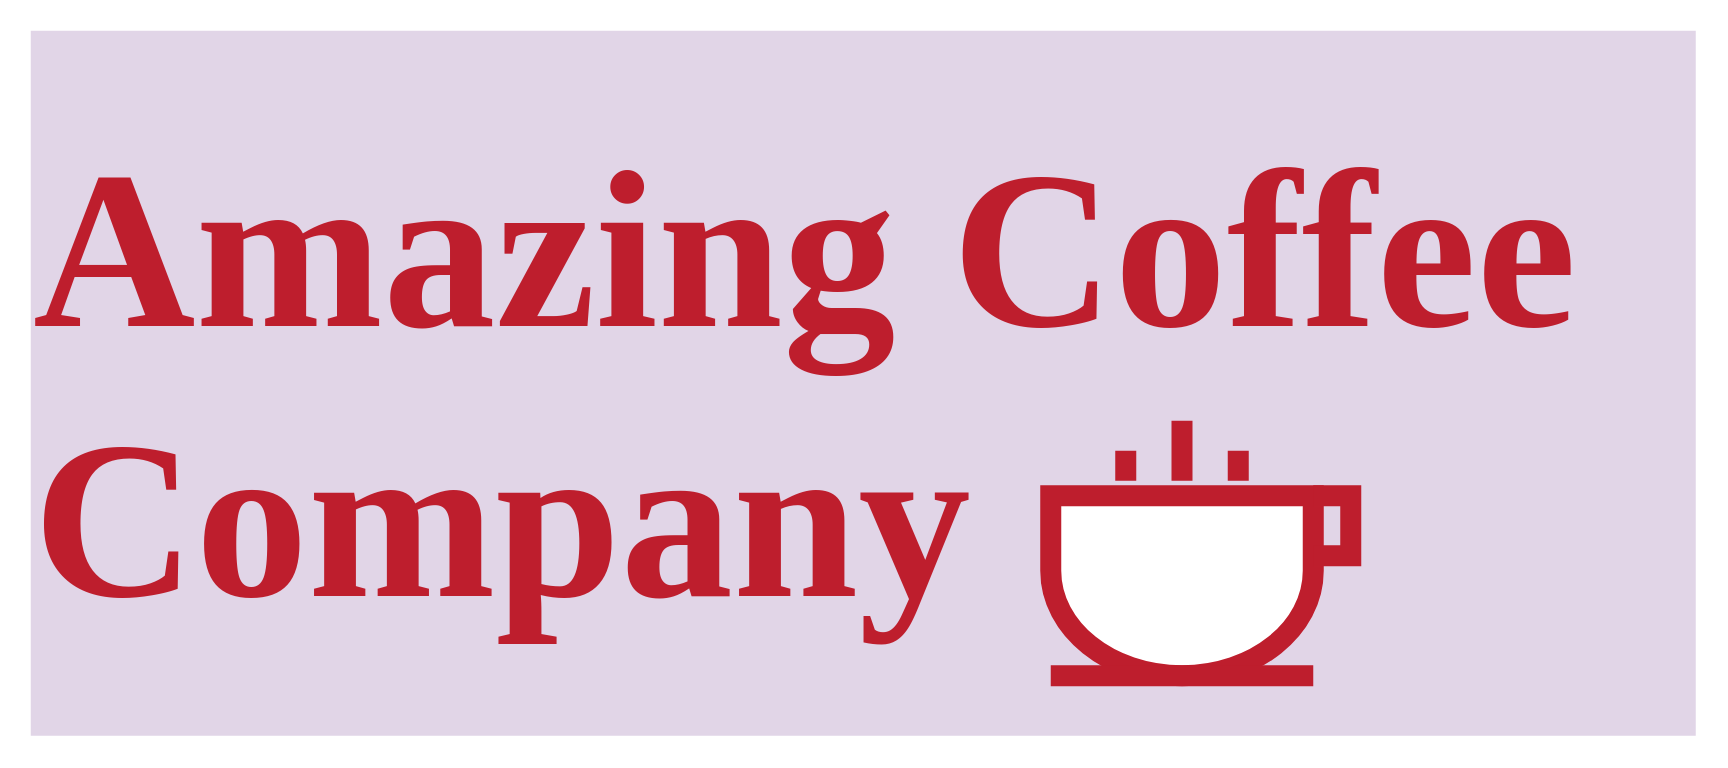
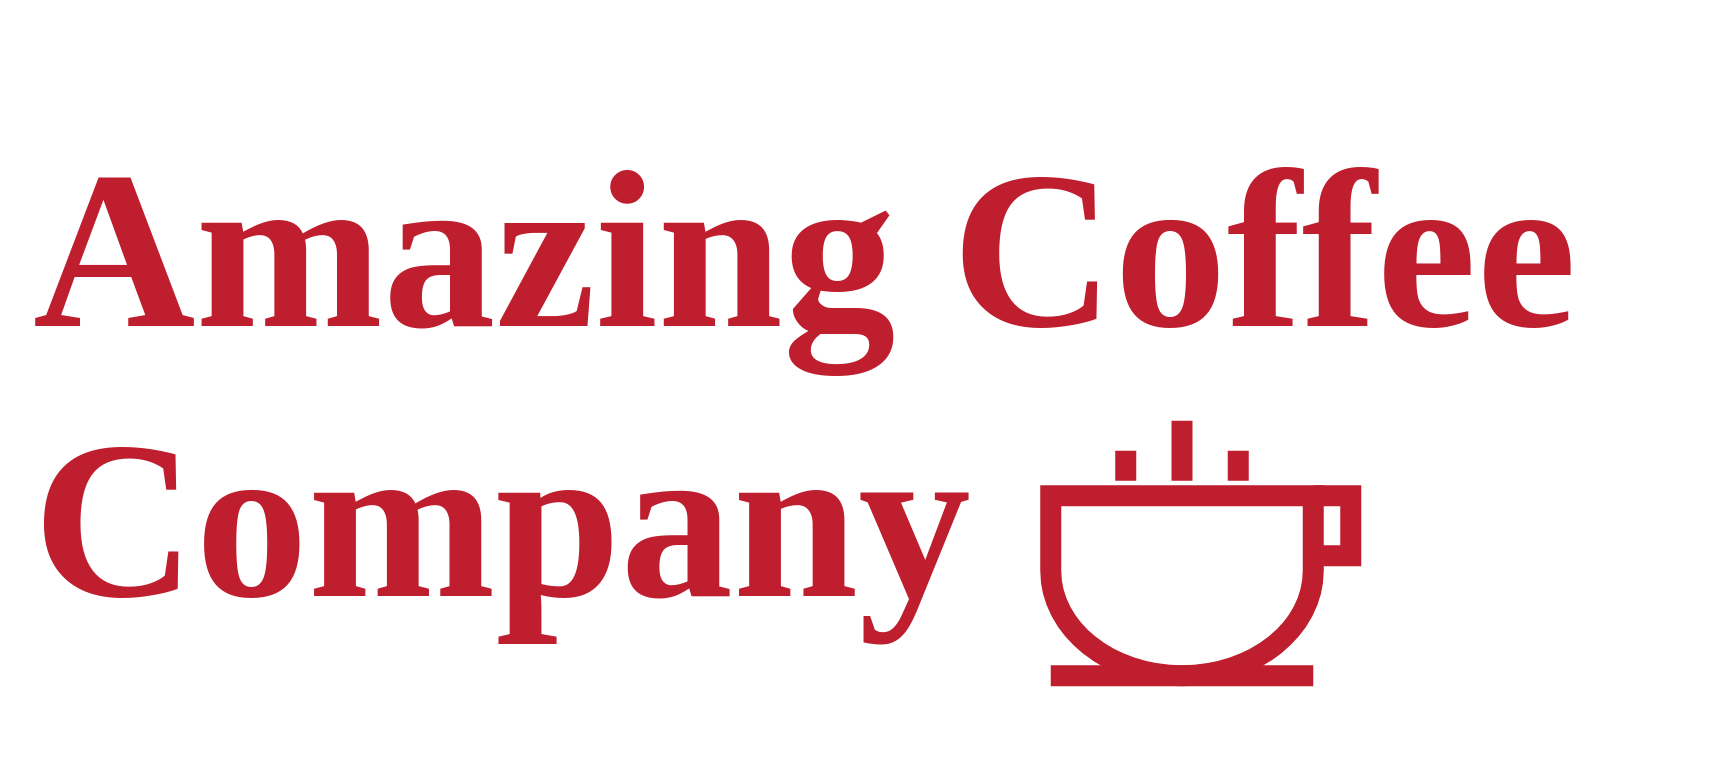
node "Amazing Coffee Company": fillcolor #e1d5e7 -> #ffffff
